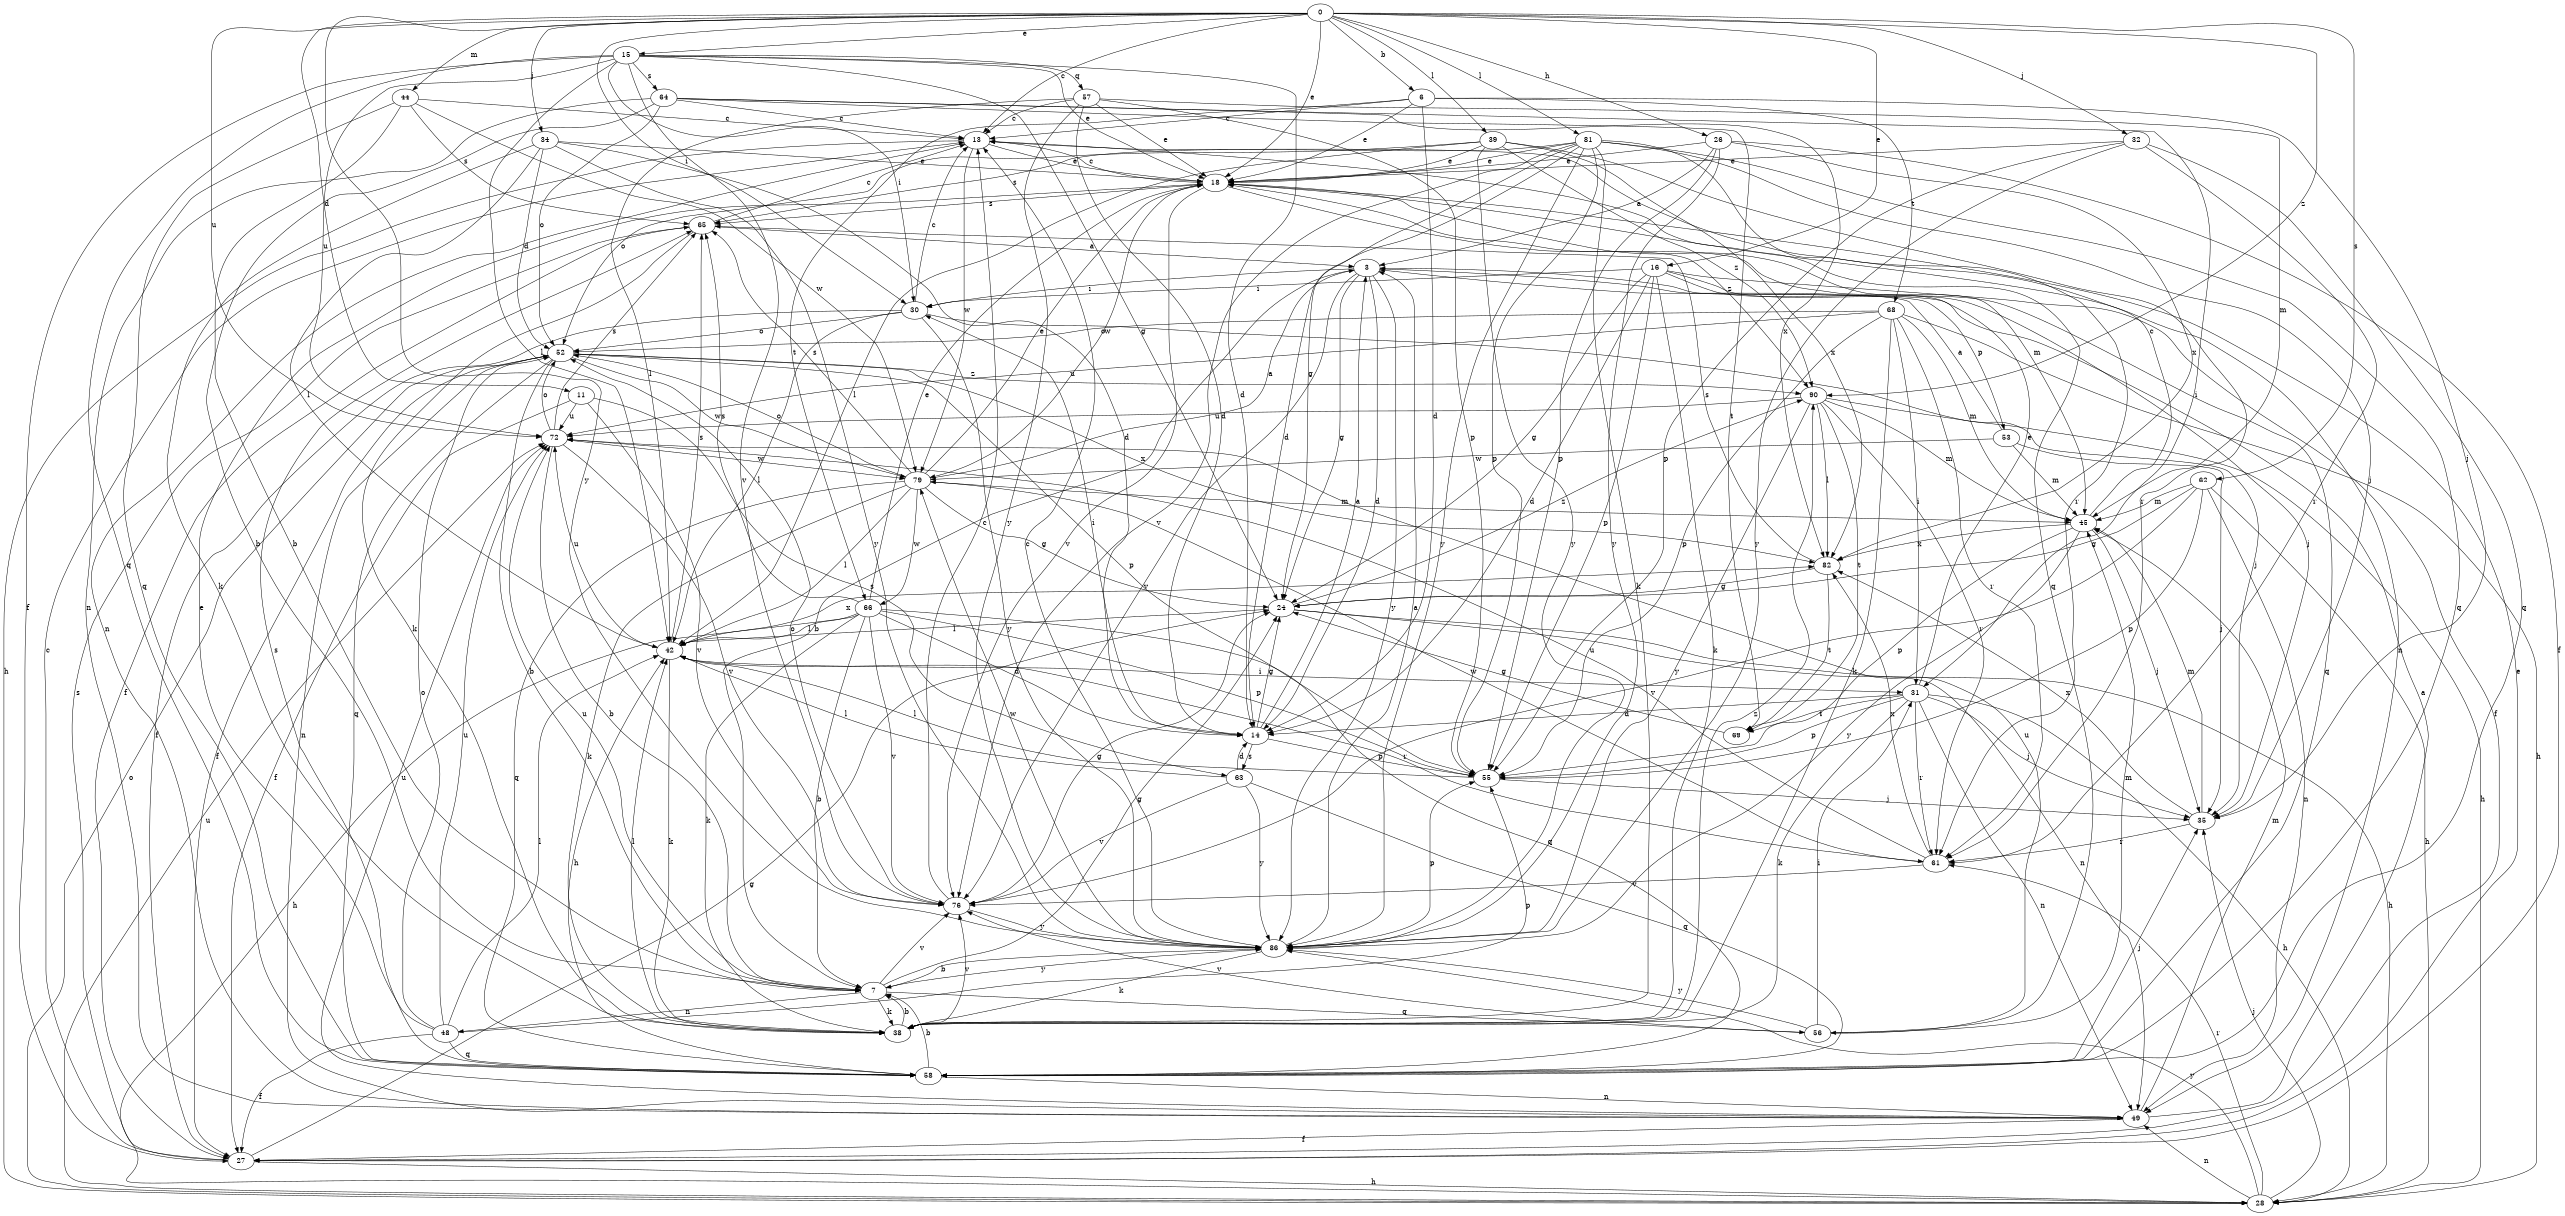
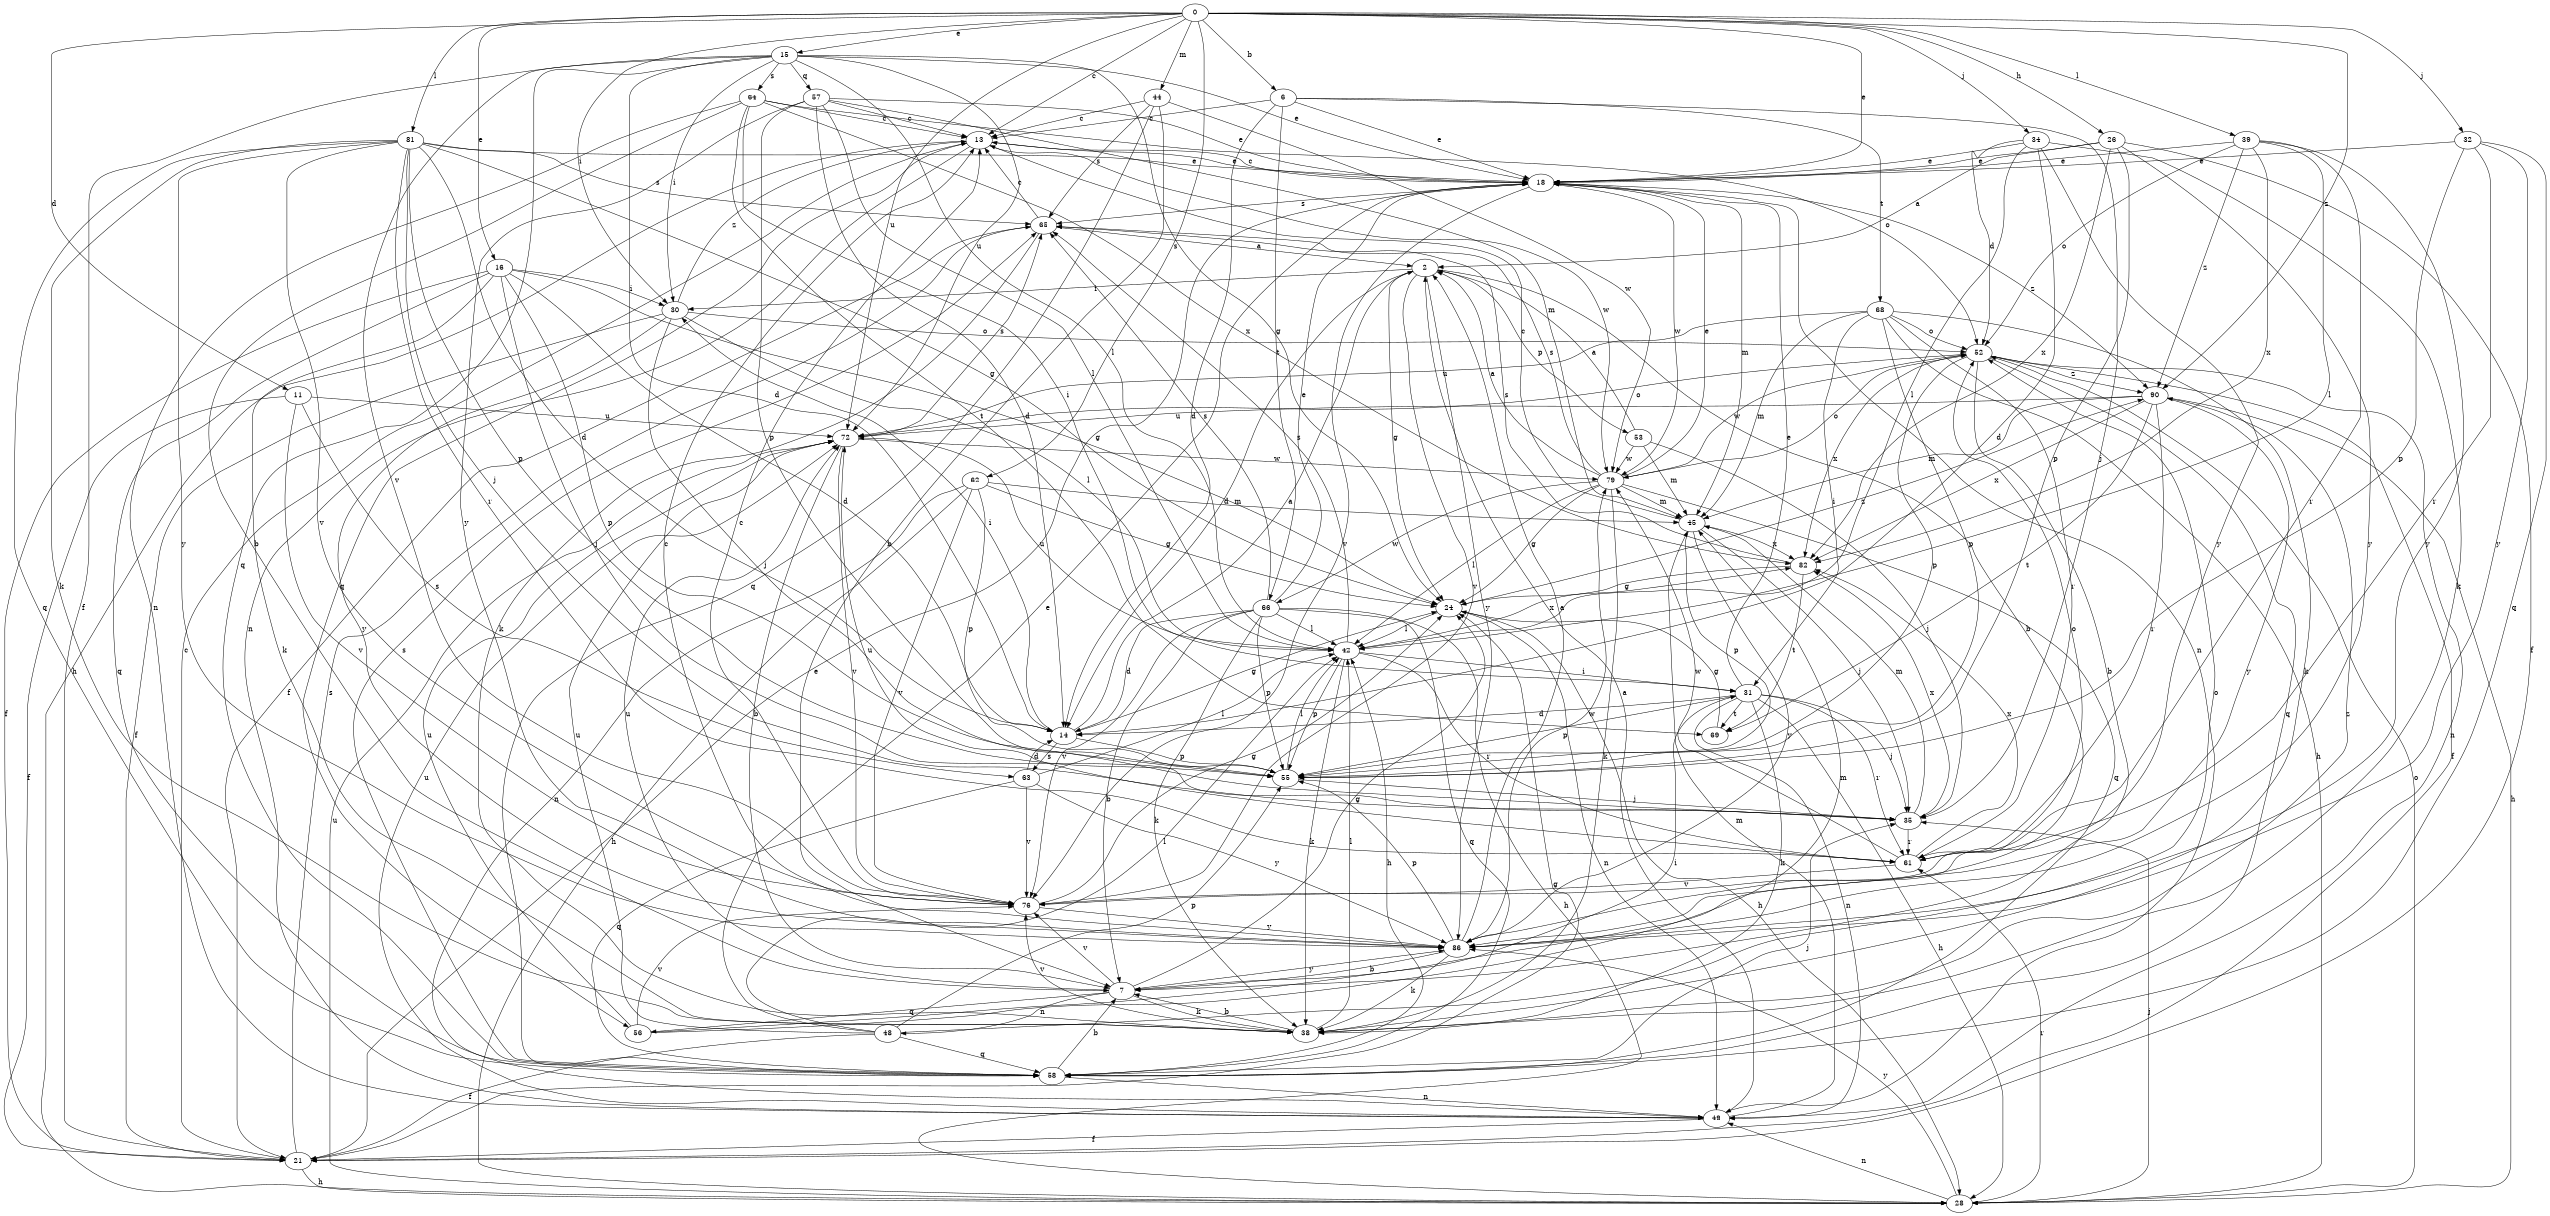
edge "30" -> "13": label "c" -> "z"
node "3": label "3" -> "2"
edge "0" -> "86": removed, label "y"
edge "90" -> "82": label "l" -> "x"
edge "42" -> "55": added, label "p"
edge "56" -> "86": removed, label "y"
node "27": label "27" -> "21"
